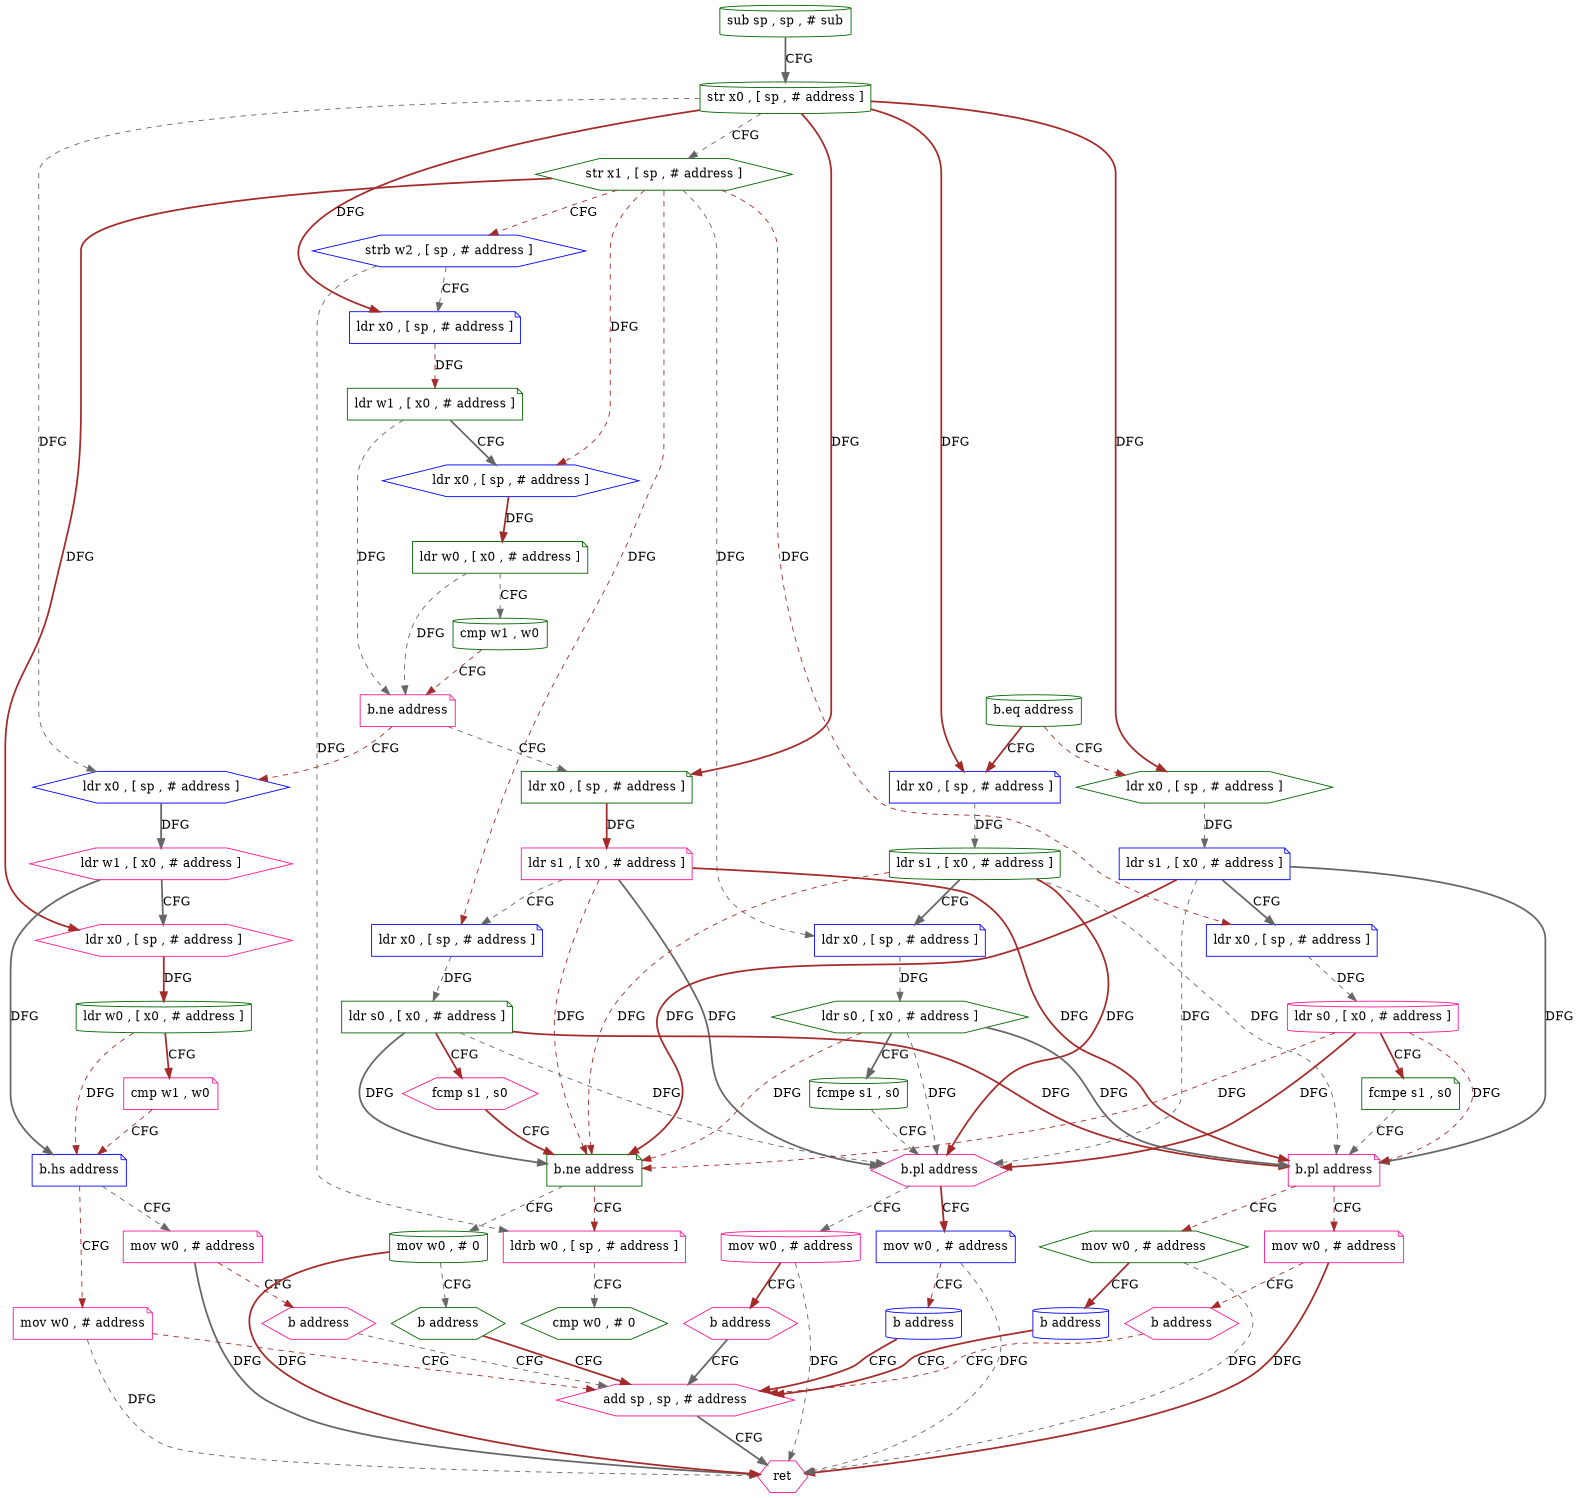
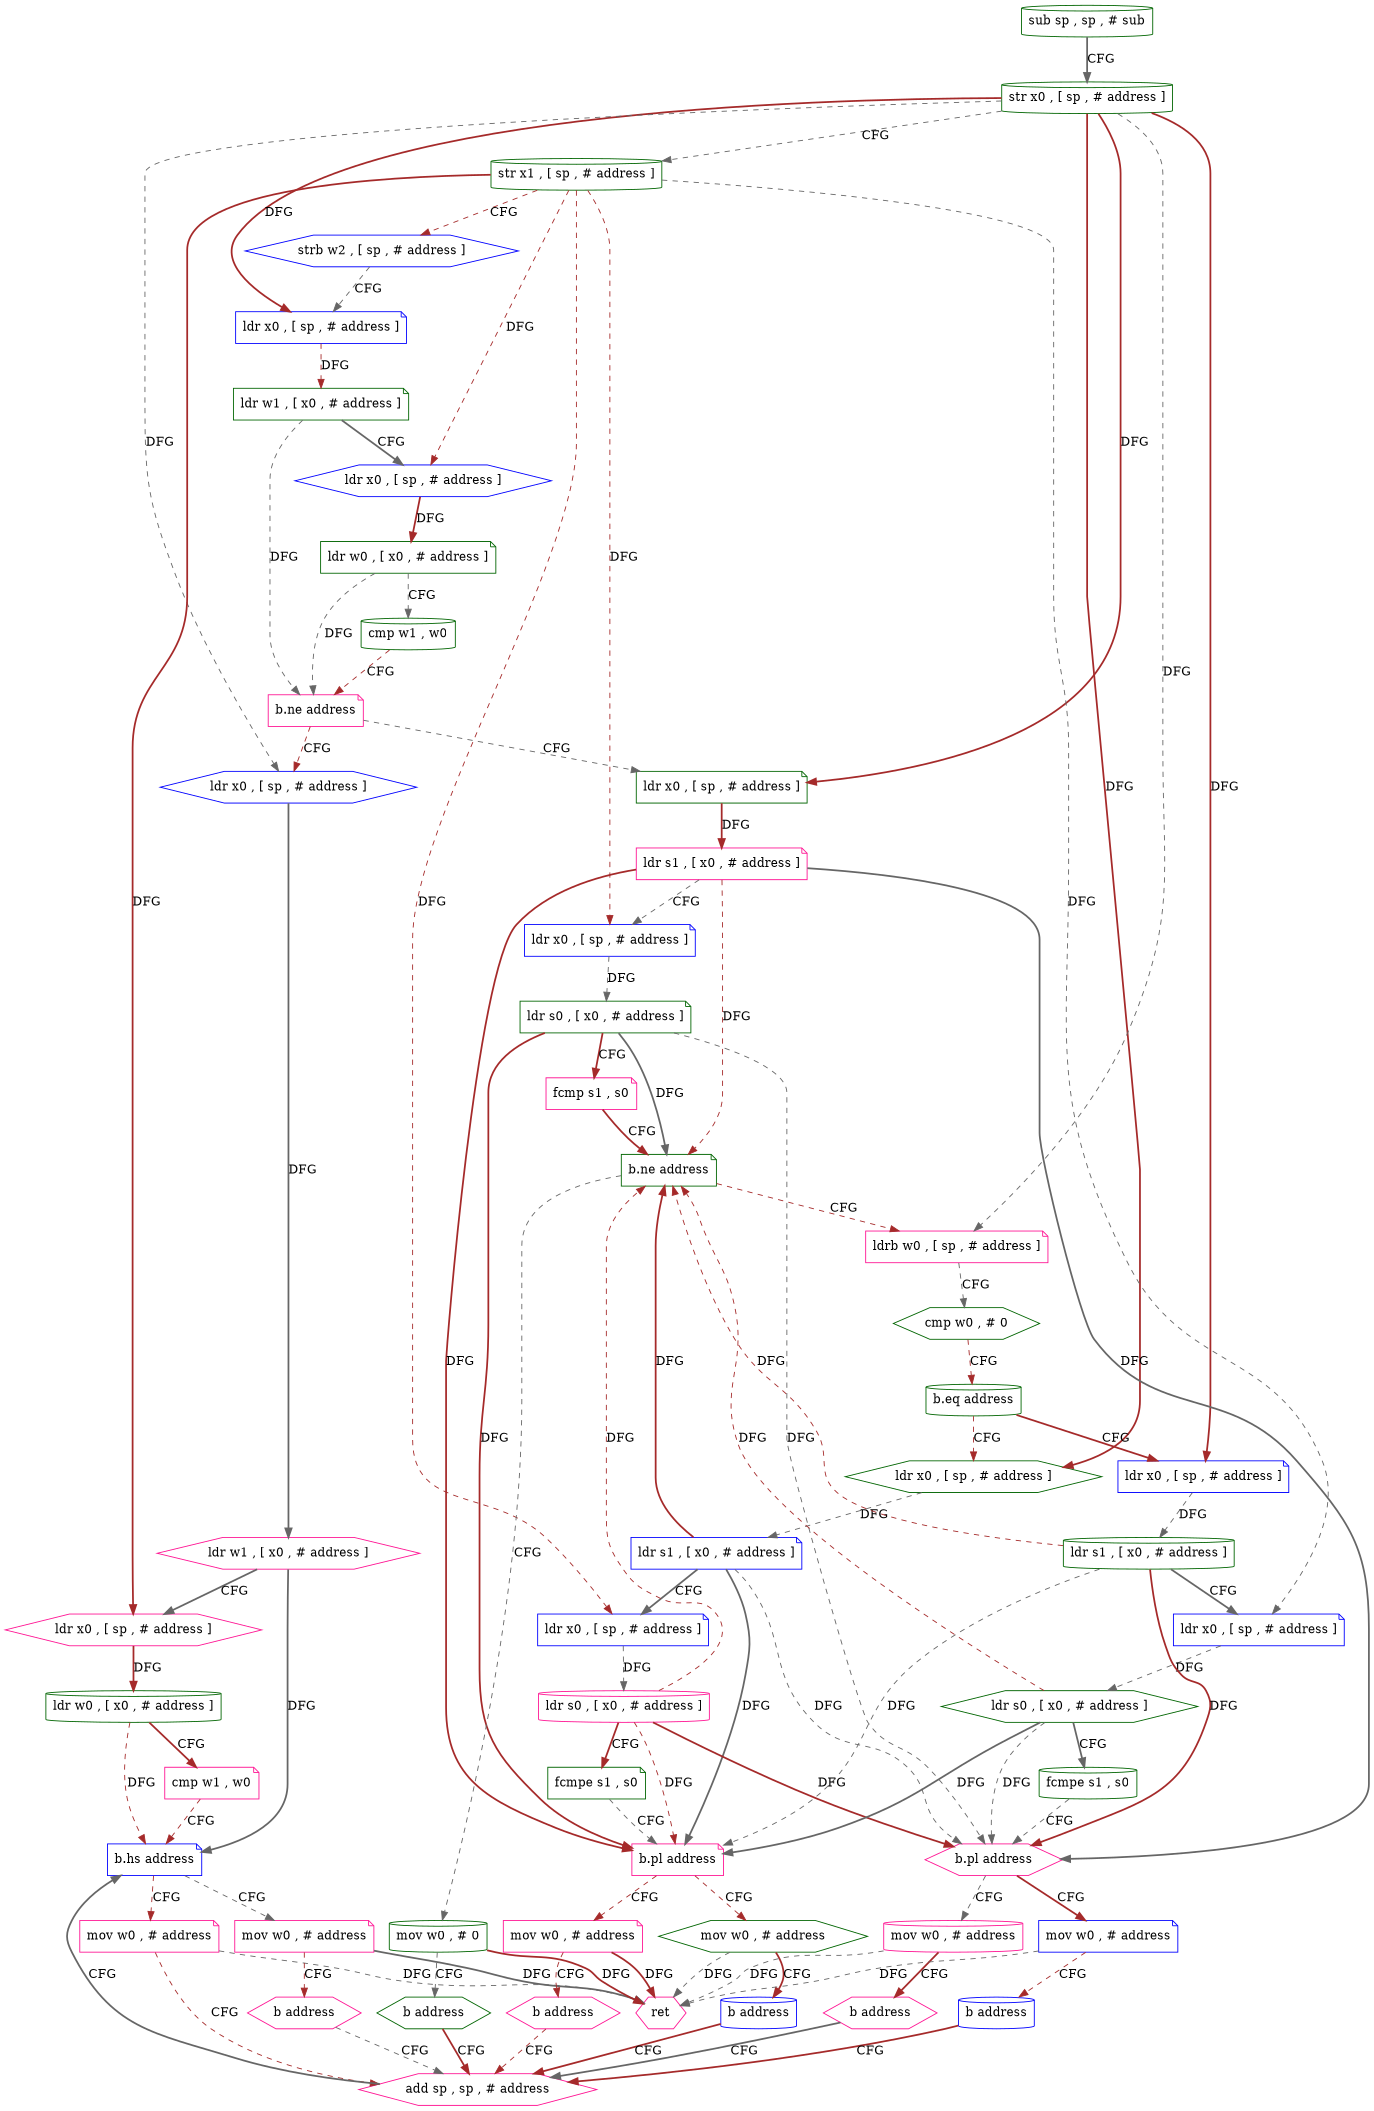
node "str x1 , [ sp , # address ]": shape hexagon -> cylinder
edge "strb w2 , [ sp , # address ]" -> "ldrb w0 , [ sp , # address ]": now "str x0 , [ sp , # address ]" -> "ldrb w0 , [ sp , # address ]"
node "fcmp s1 , s0": shape hexagon -> note
edge "cmp w0 , # 0" -> "b.eq address": added, label "CFG"
edge "add sp , sp , # address" -> "ret": now "add sp , sp , # address" -> "b.hs address"
